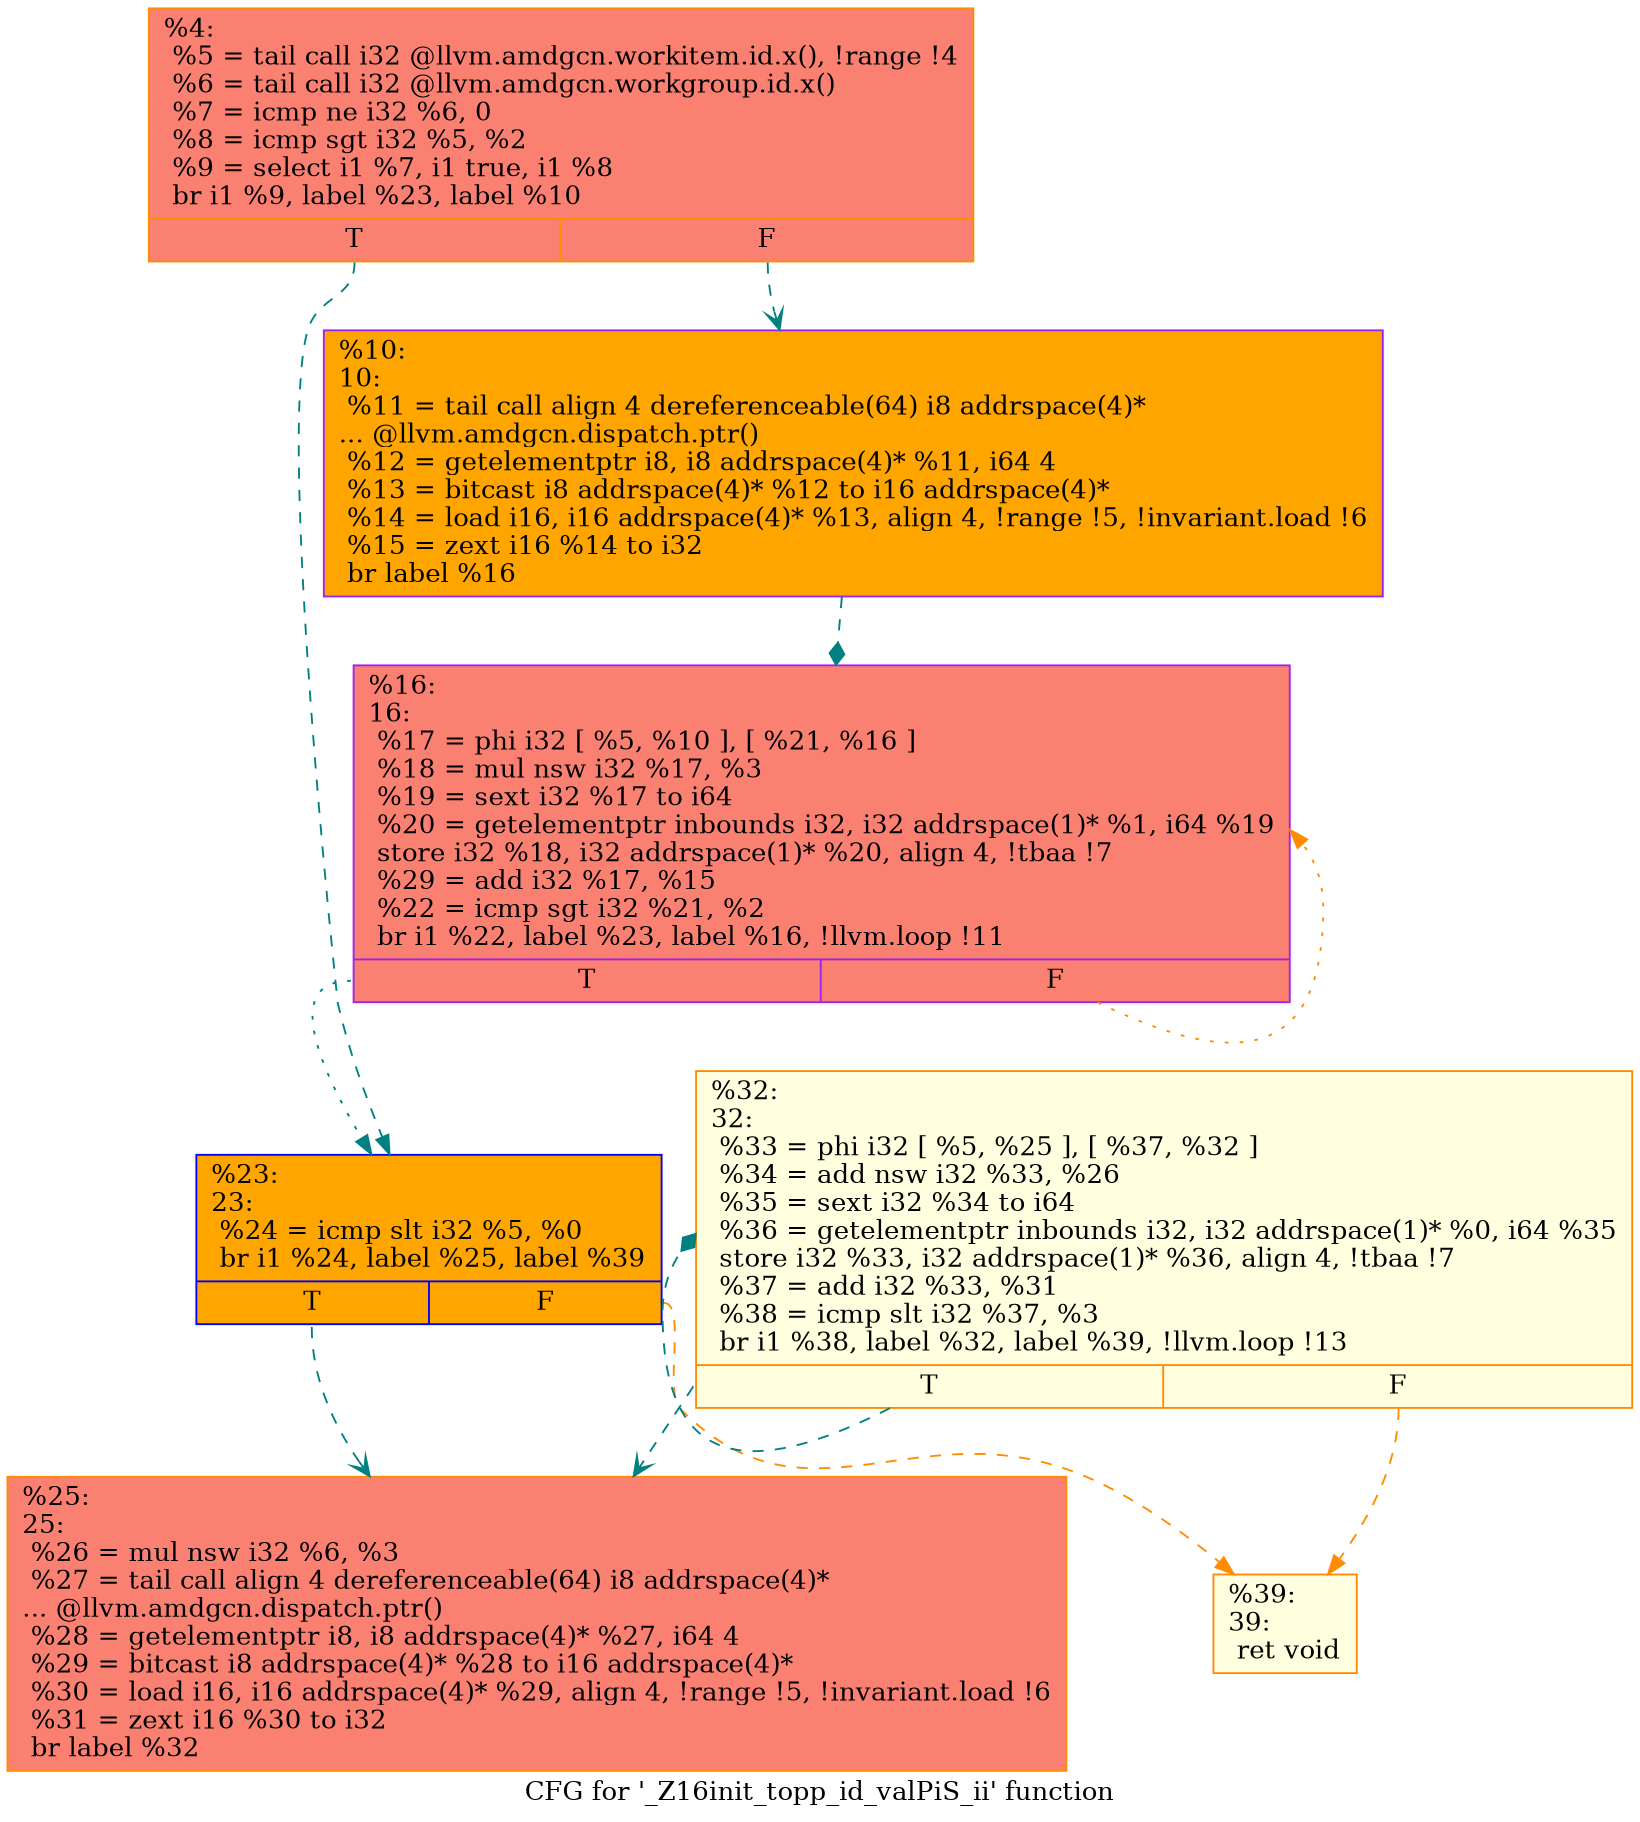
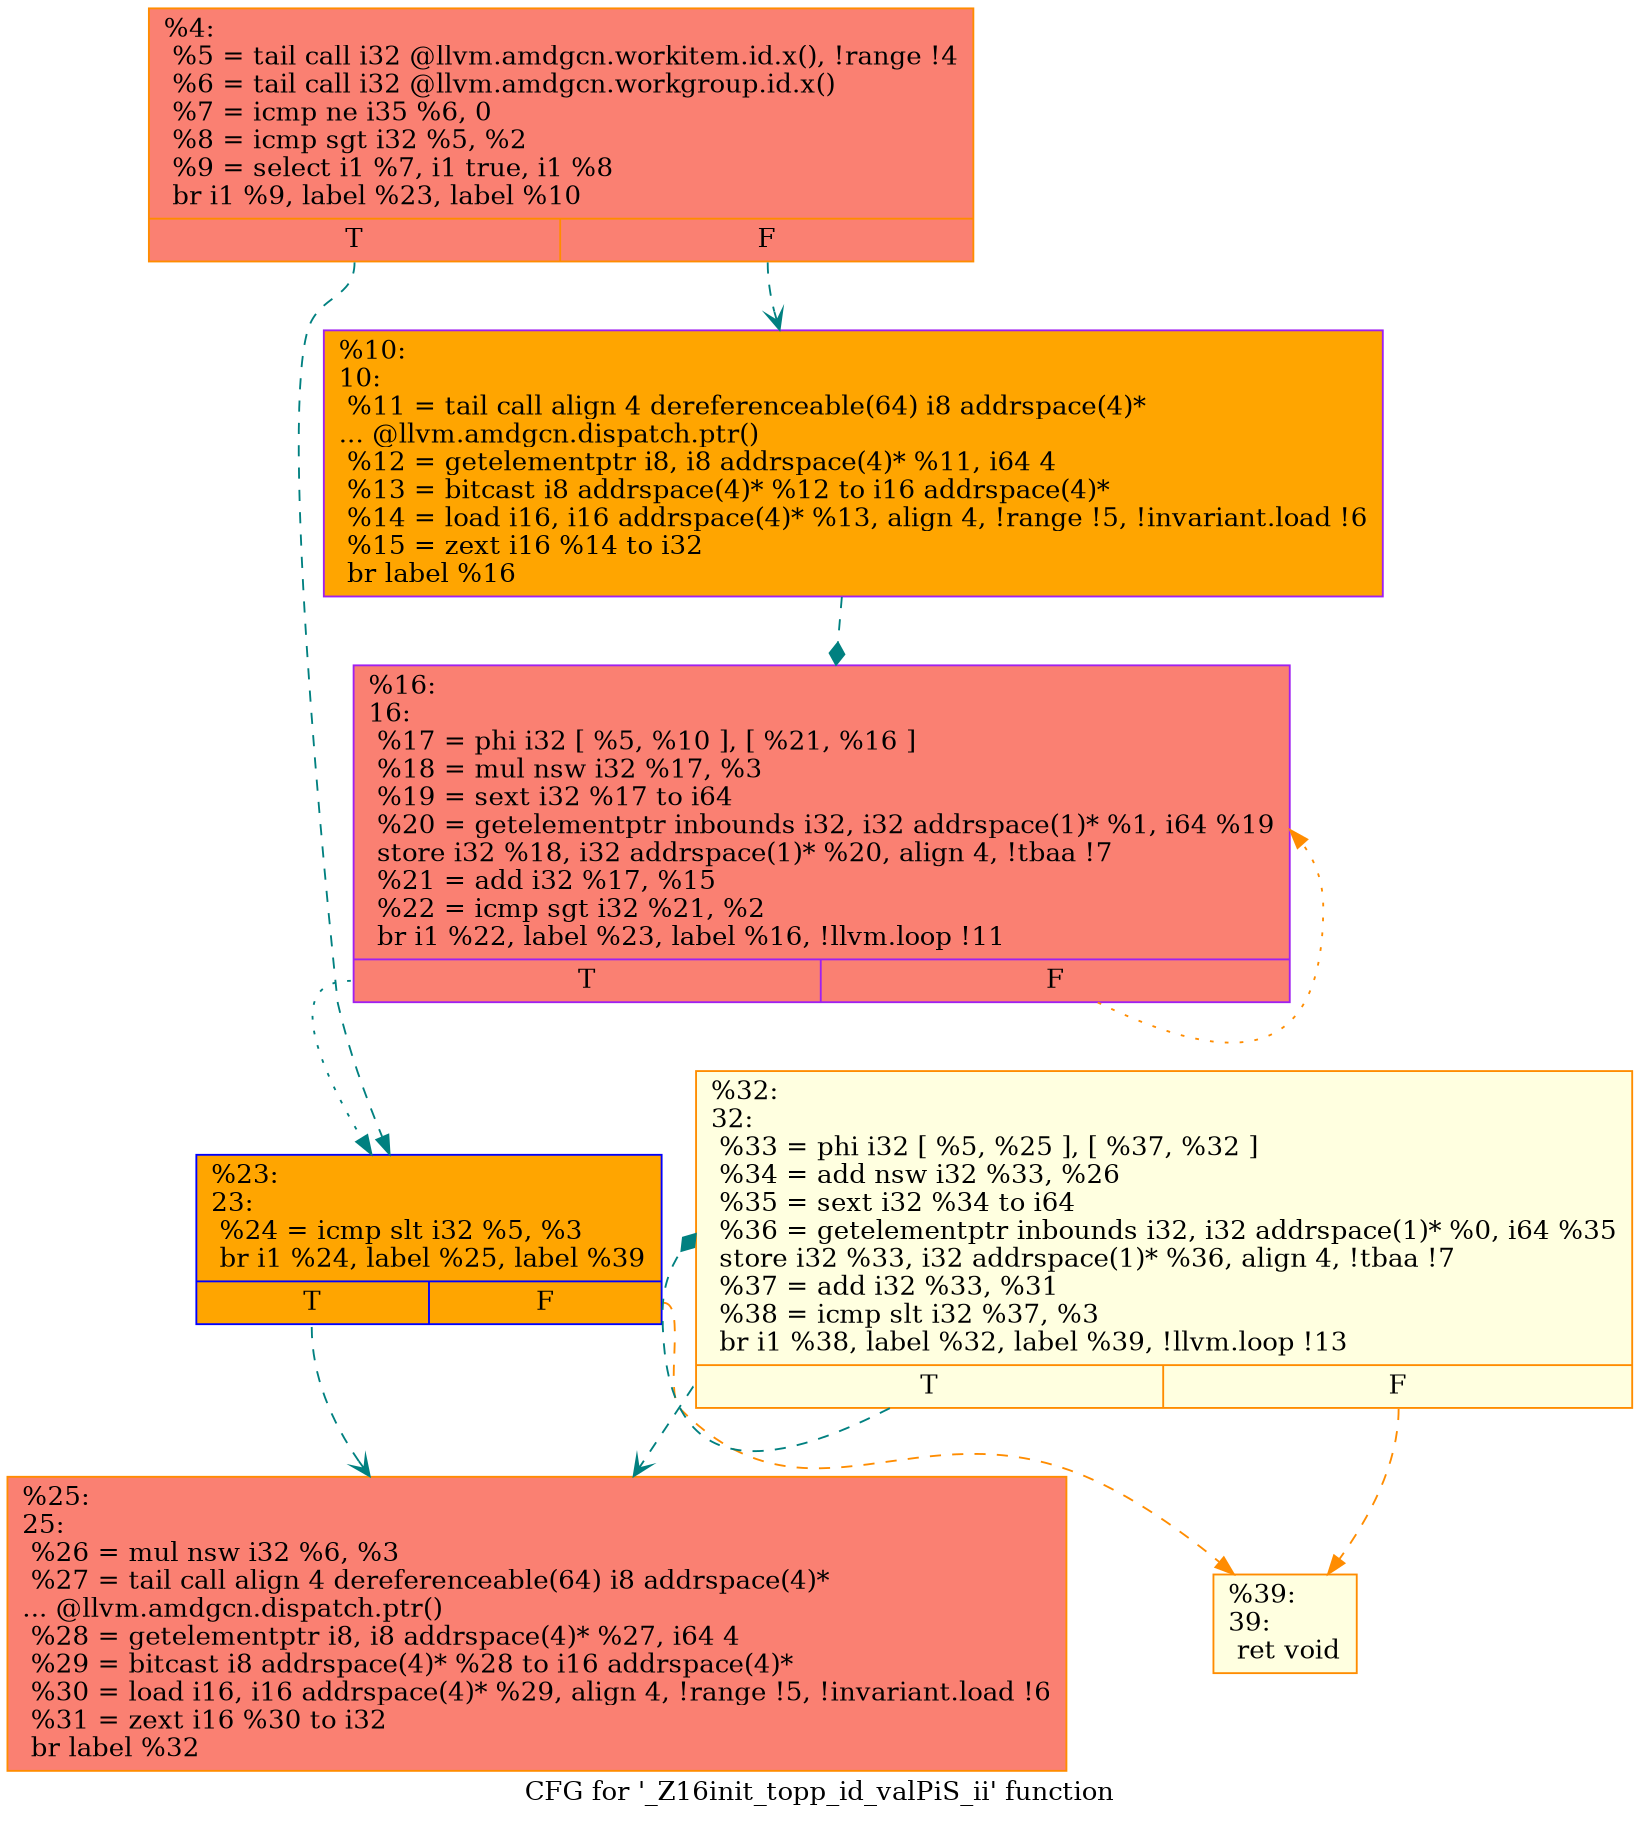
node "%4:": text "%7 = icmp ne i32 %6, 0" -> "%7 = icmp ne i35 %6, 0"
node "%16:": text "%29 = add i32 %17, %15" -> "%21 = add i32 %17, %15"
node "%23:": text "%24 = icmp slt i32 %5, %0" -> "%24 = icmp slt i32 %5, %3"
